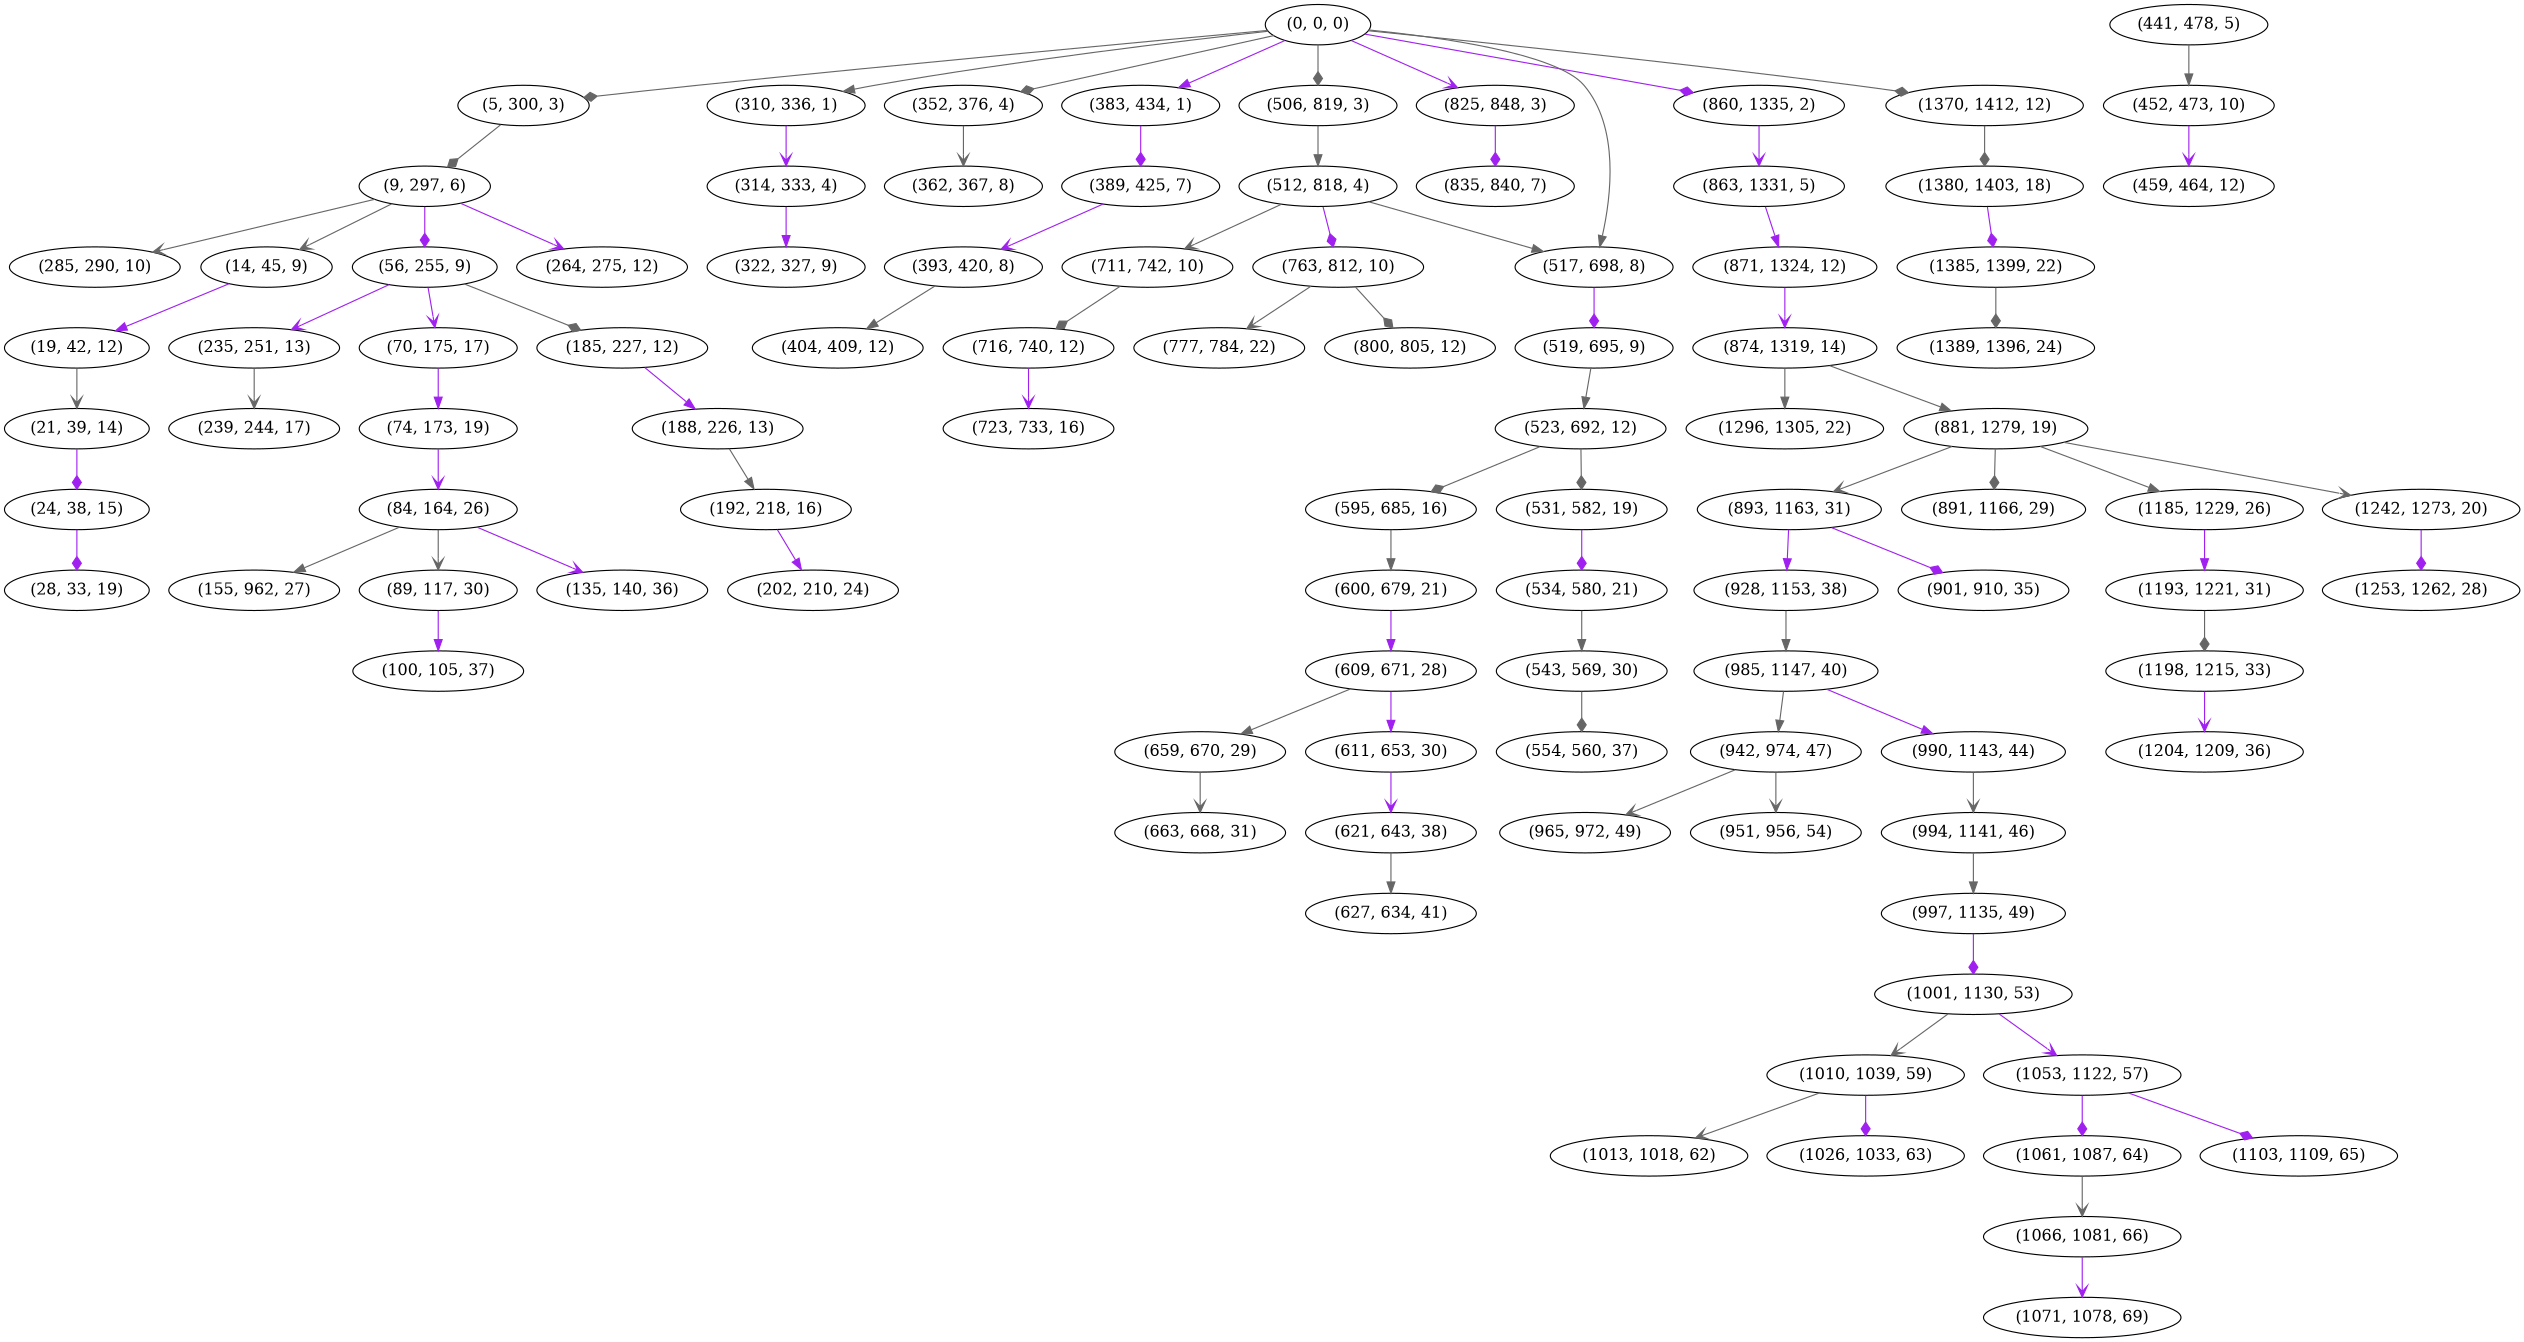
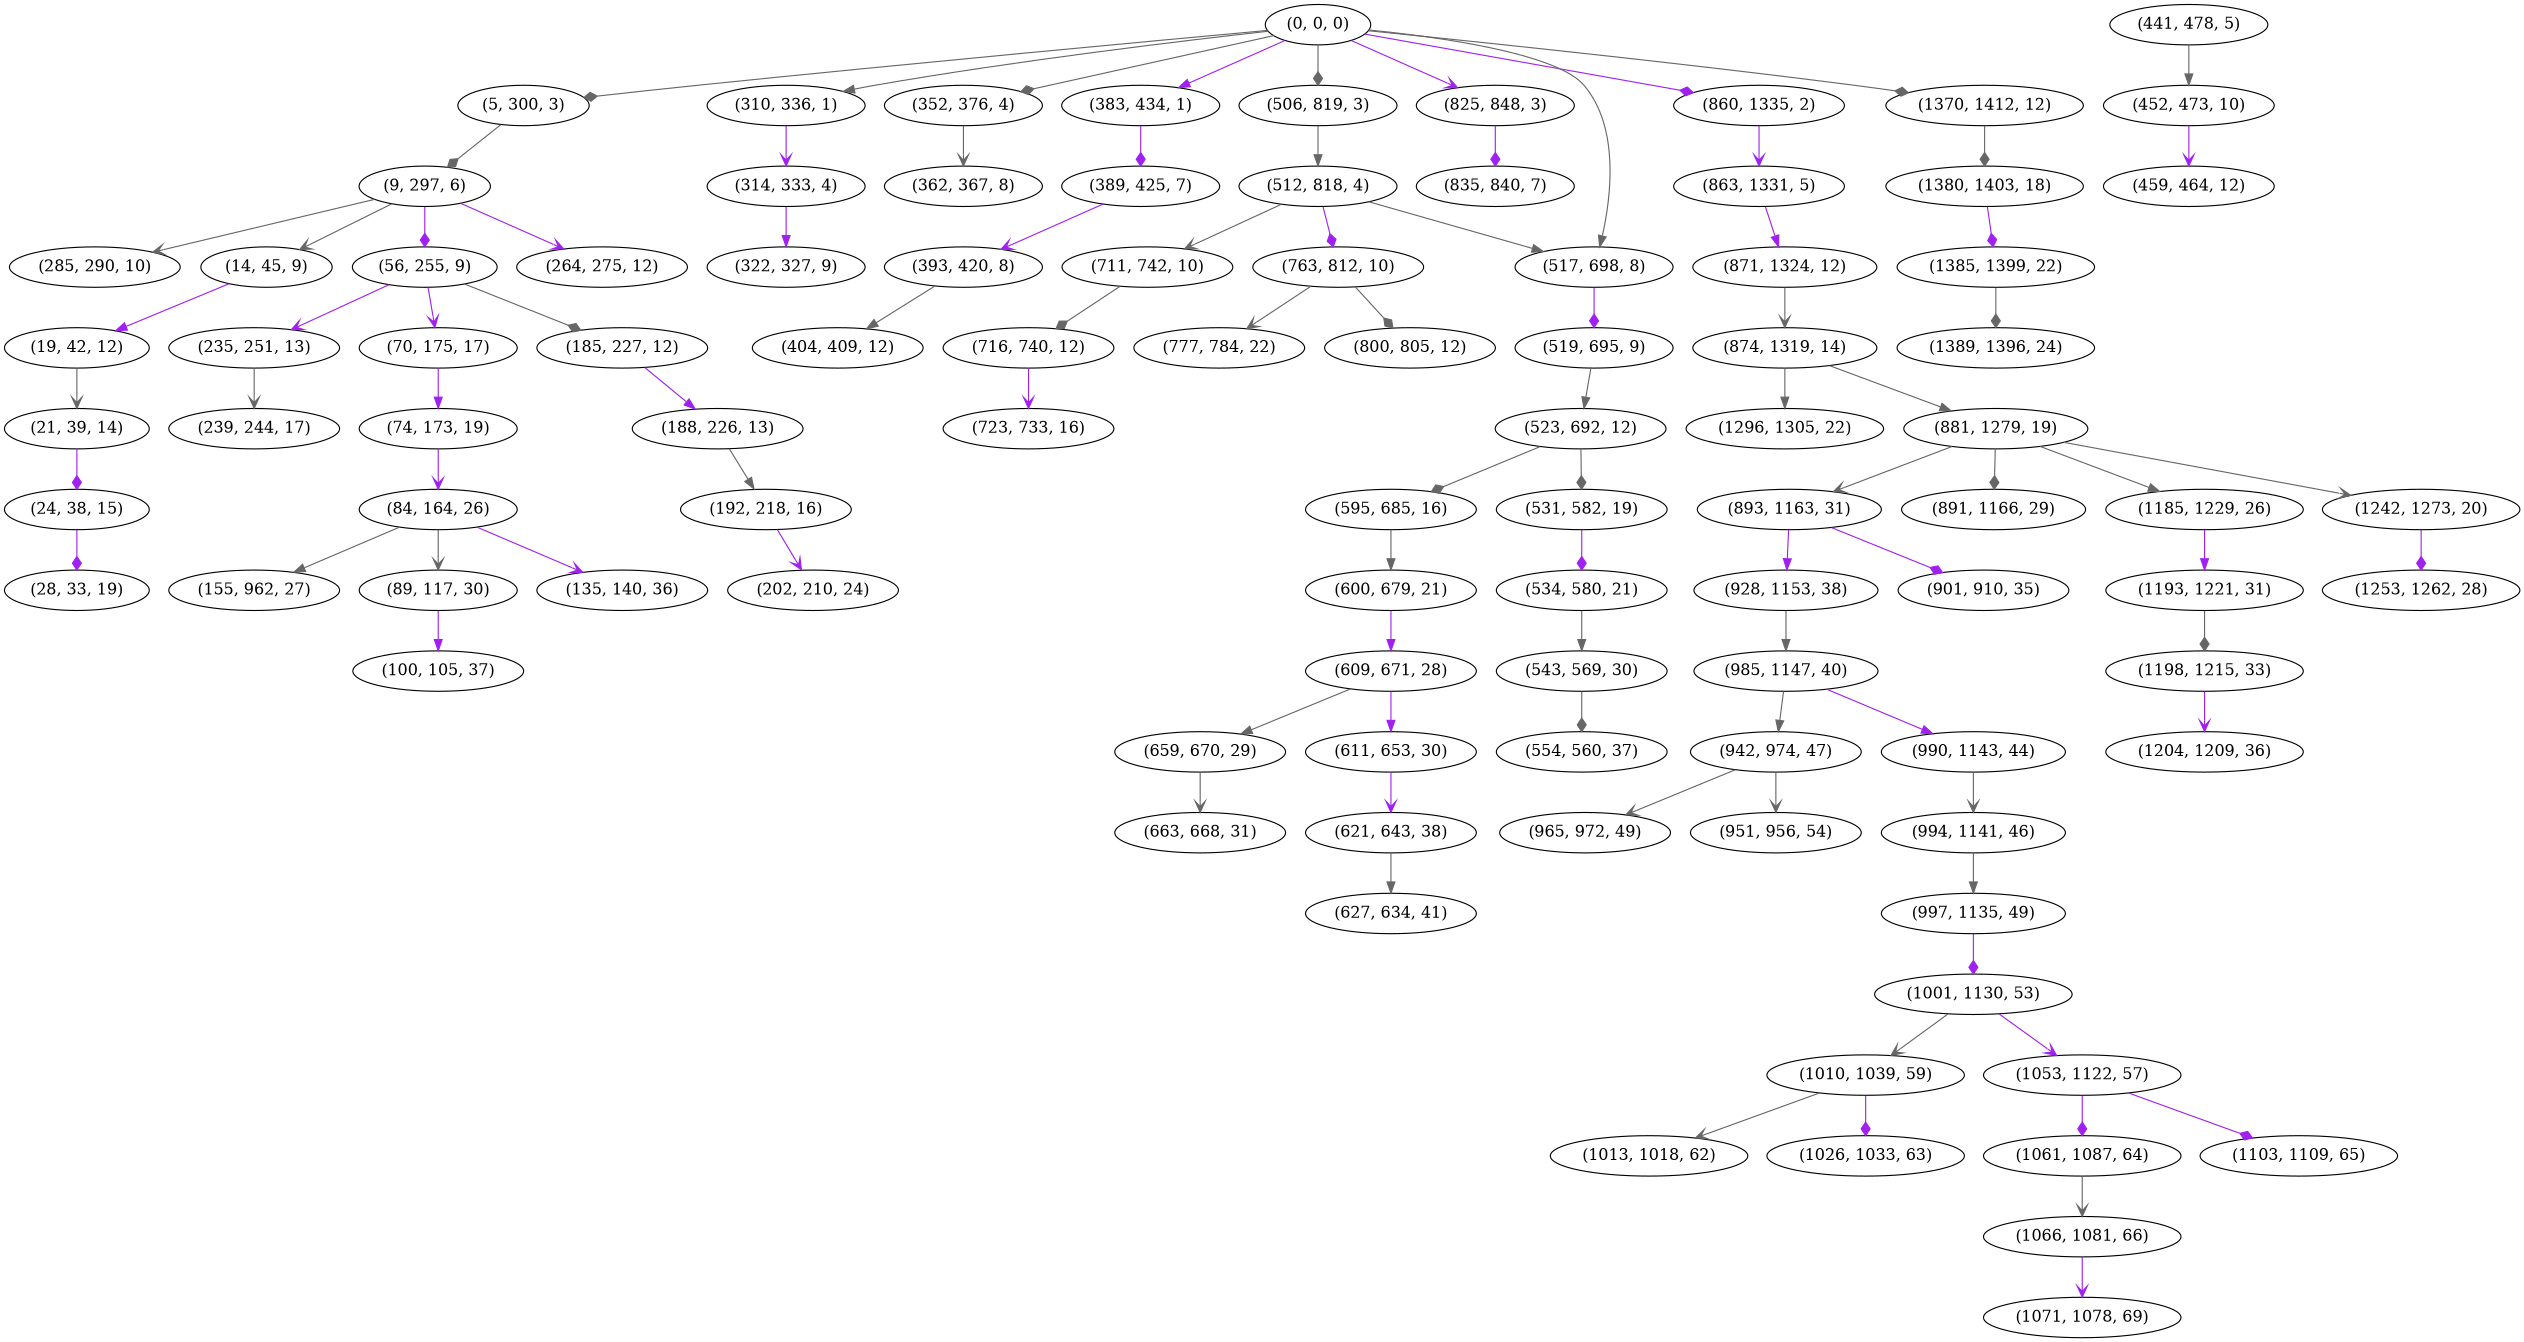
edge "(871, 1324, 12)" -> "(874, 1319, 14)": color purple -> gray40
edge "(192, 218, 16)" -> "(202, 210, 24)": arrowhead normal -> vee
